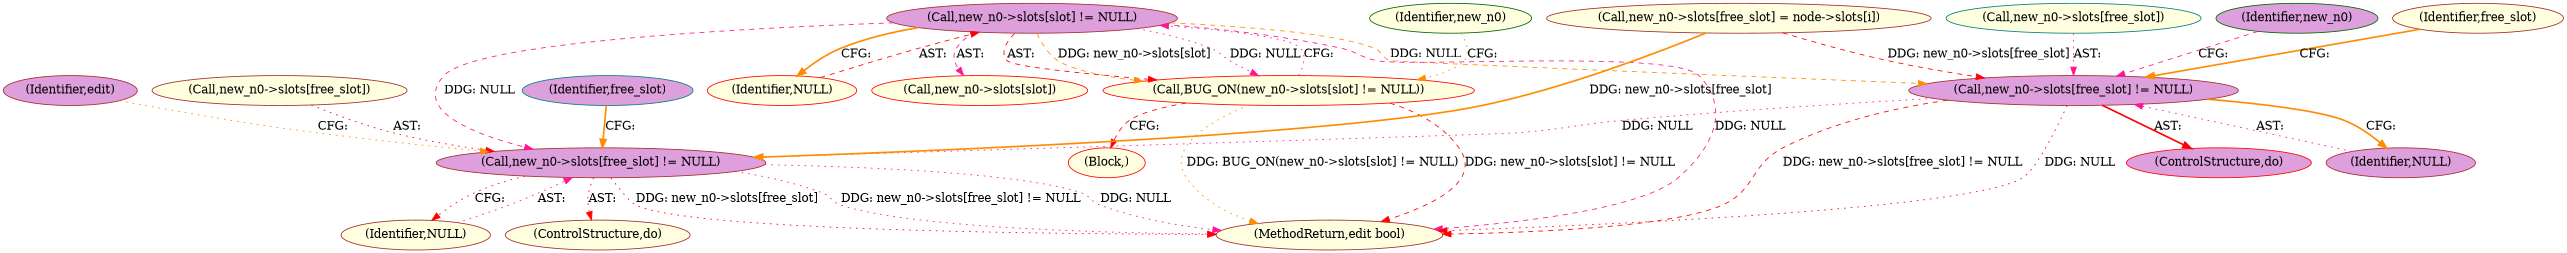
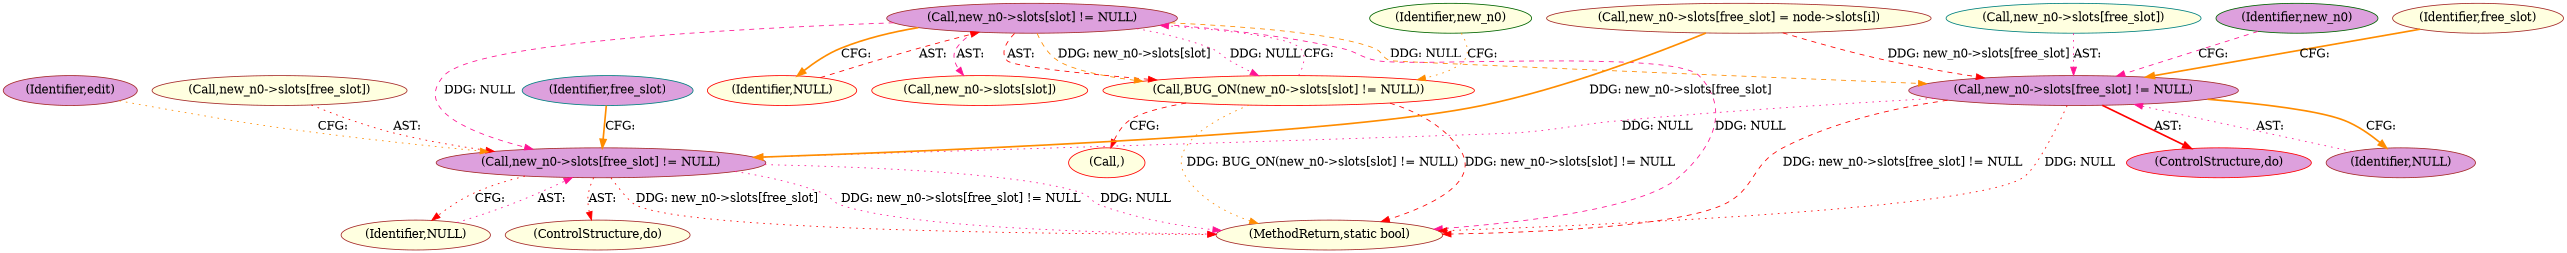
node "(Block,)": label "(Block,)" -> "(Call,)"
node "(MethodReturn,edit bool)": label "(MethodReturn,edit bool)" -> "(MethodReturn,static bool)"
